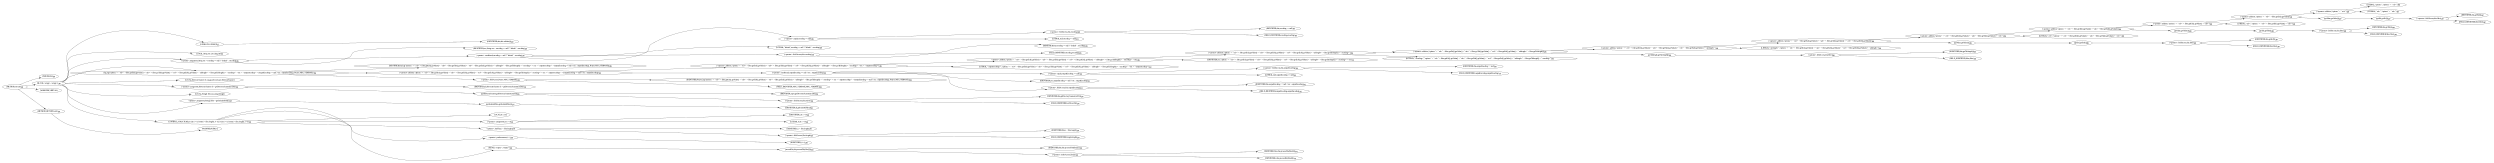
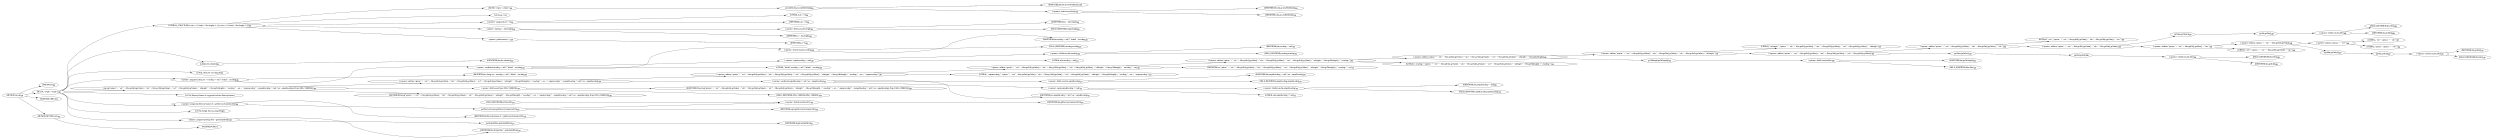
edge "(<operator>.fieldAccess,this.srcDir)" -> "(FIELD_IDENTIFIER,srcDir,srcDir)": reversed
node "(IDENTIFIER,files,String[] files = getIncludedFiles())": added
